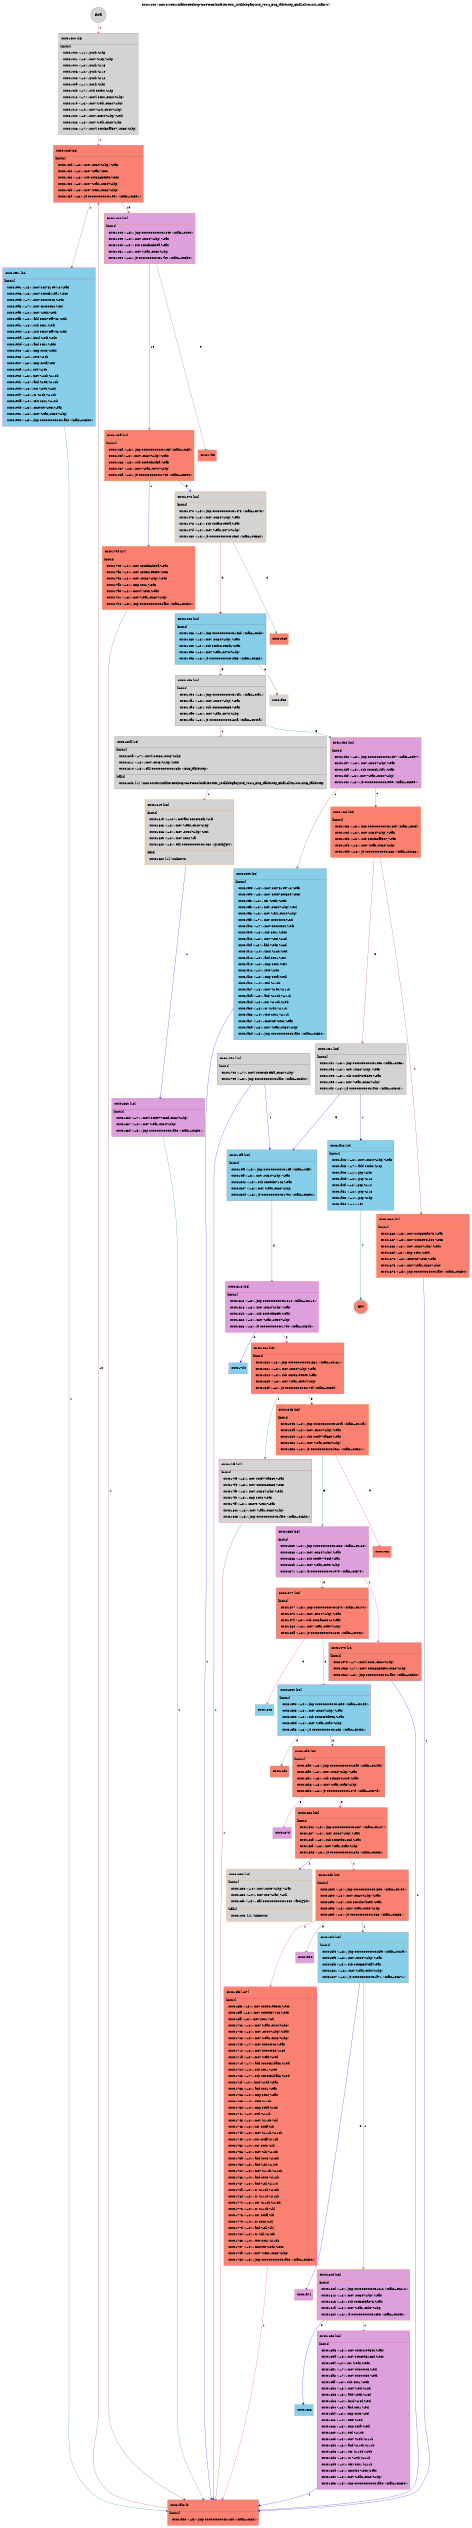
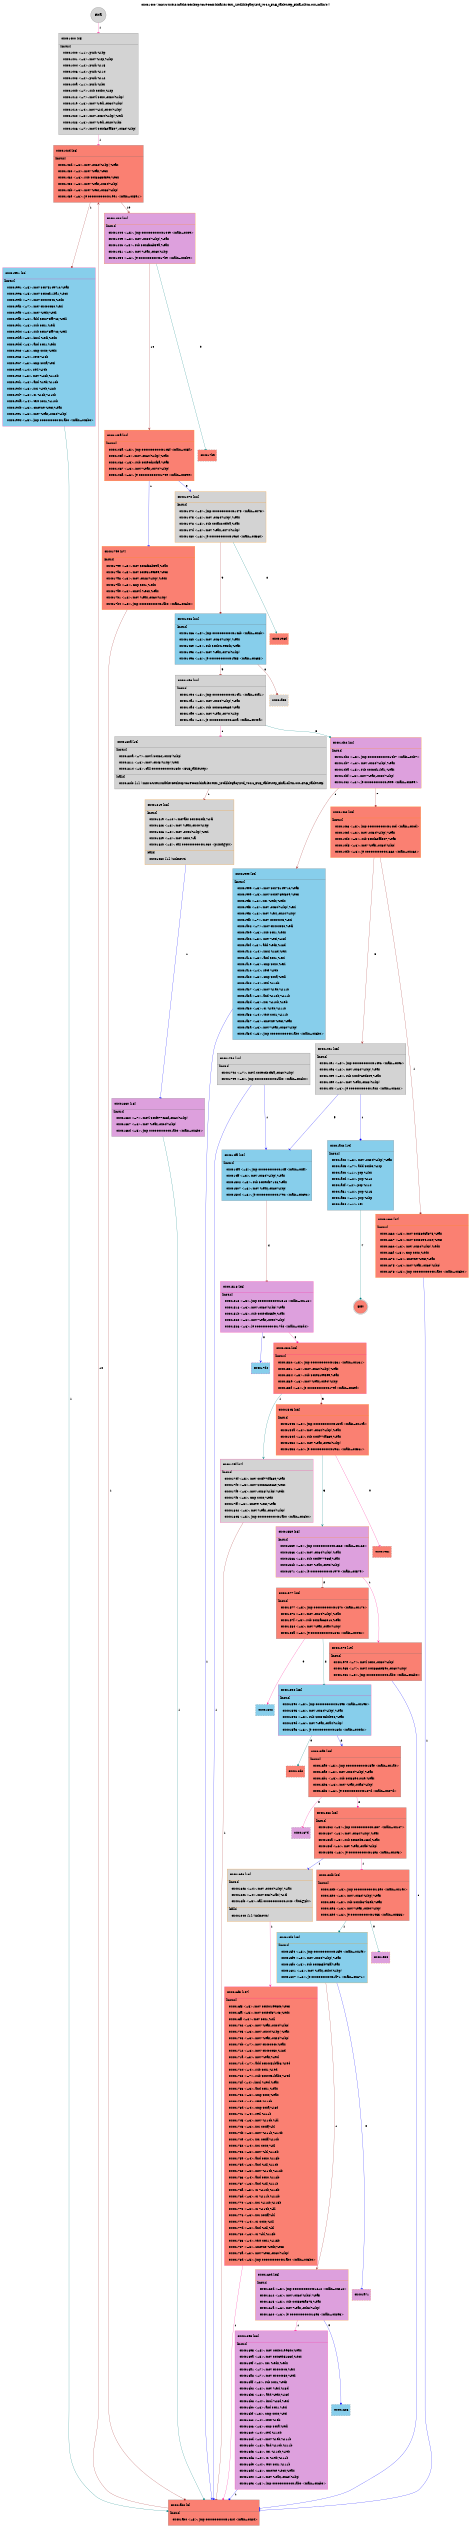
edge "0x4015db [25]" -> "0x4016f5 [157]": now "0x4016e8 [13]" -> "0x4016f5 [157]"
